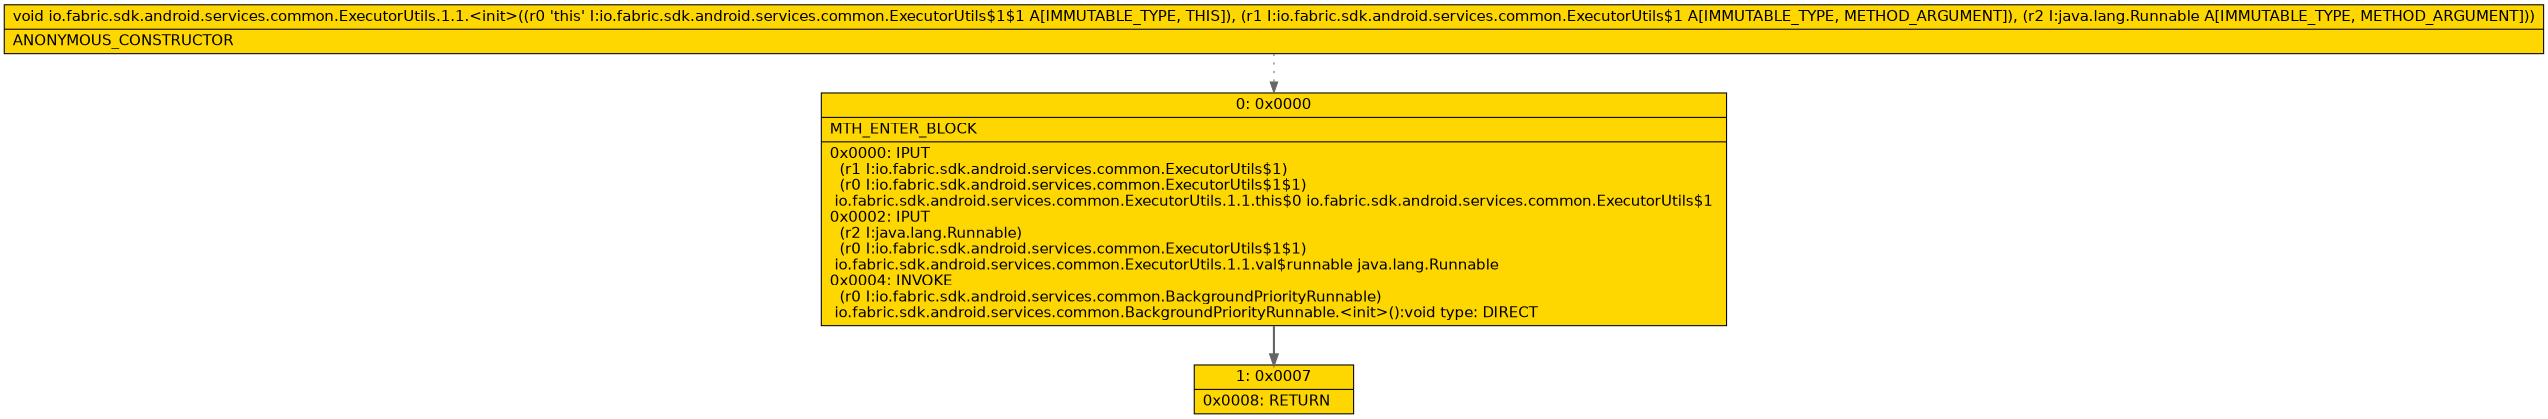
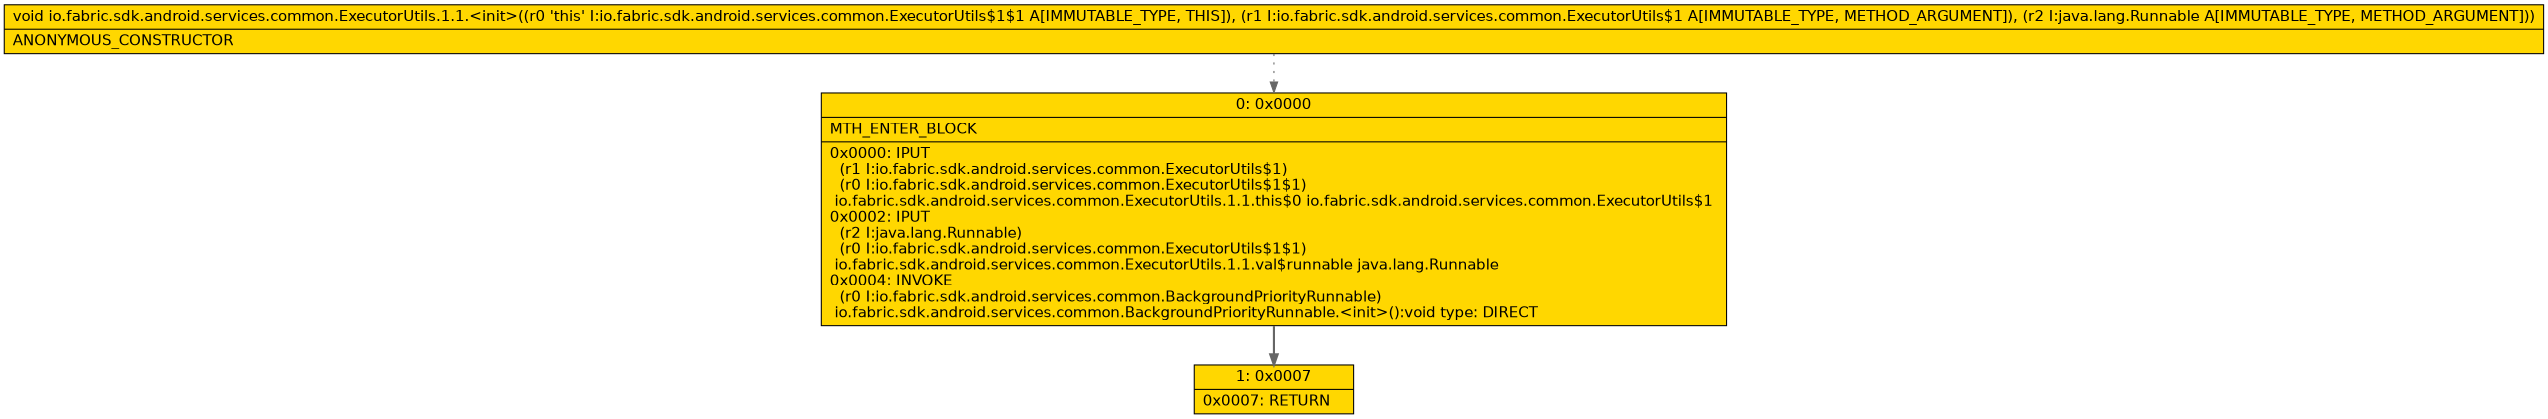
node "1: 0x0007": text "0x0008: RETURN" -> "0x0007: RETURN"
